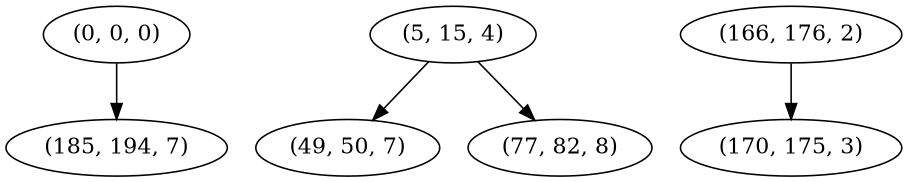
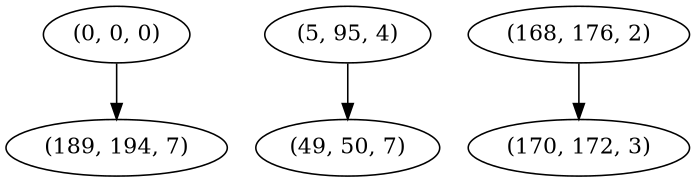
node "(5, 15, 4)": label "(5, 15, 4)" -> "(5, 95, 4)"
node "(166, 176, 2)": label "(166, 176, 2)" -> "(168, 176, 2)"
node "(185, 194, 7)": label "(185, 194, 7)" -> "(189, 194, 7)"
node "(77, 82, 8)": removed
node "(170, 175, 3)": label "(170, 175, 3)" -> "(170, 172, 3)"
